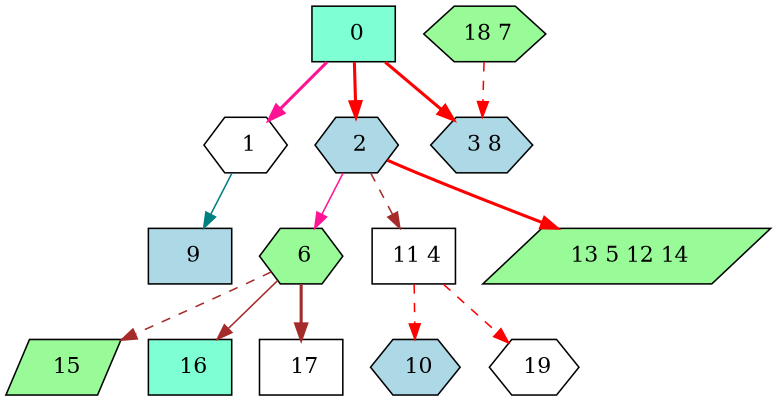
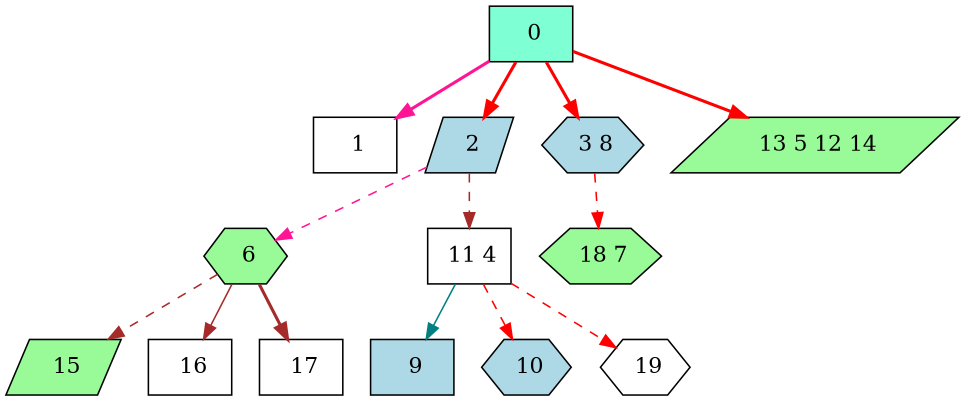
edge "18 7" -> "3 8": reversed
node "1": shape hexagon -> box
node "2": shape hexagon -> parallelogram
edge "2" -> "13 5 12 14": now "0" -> "13 5 12 14"
edge "1" -> "9": now "11 4" -> "9"
edge "2" -> "6": style solid -> dashed
node "16": fillcolor aquamarine -> white
